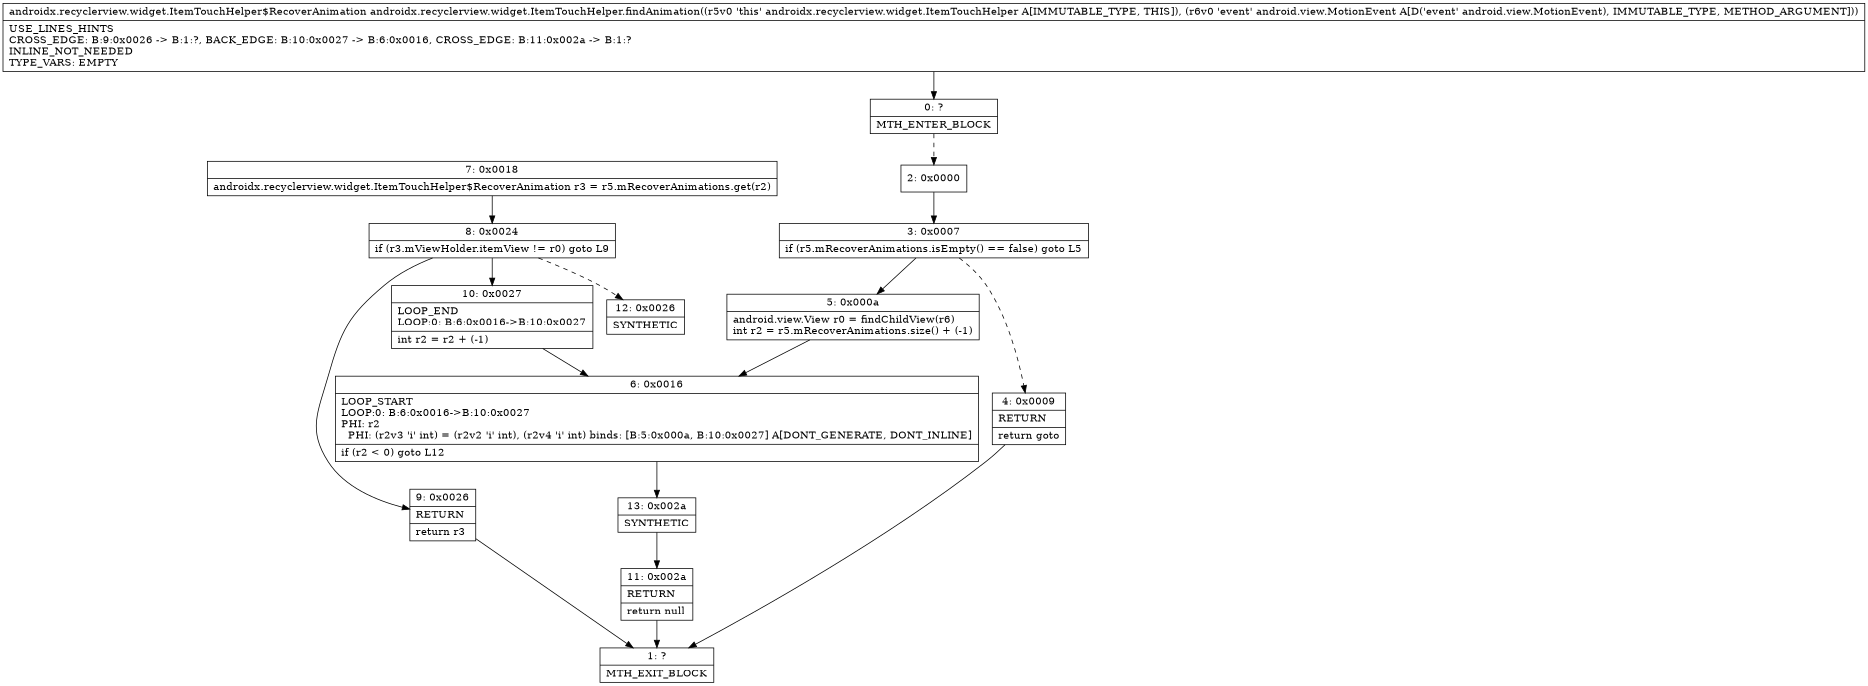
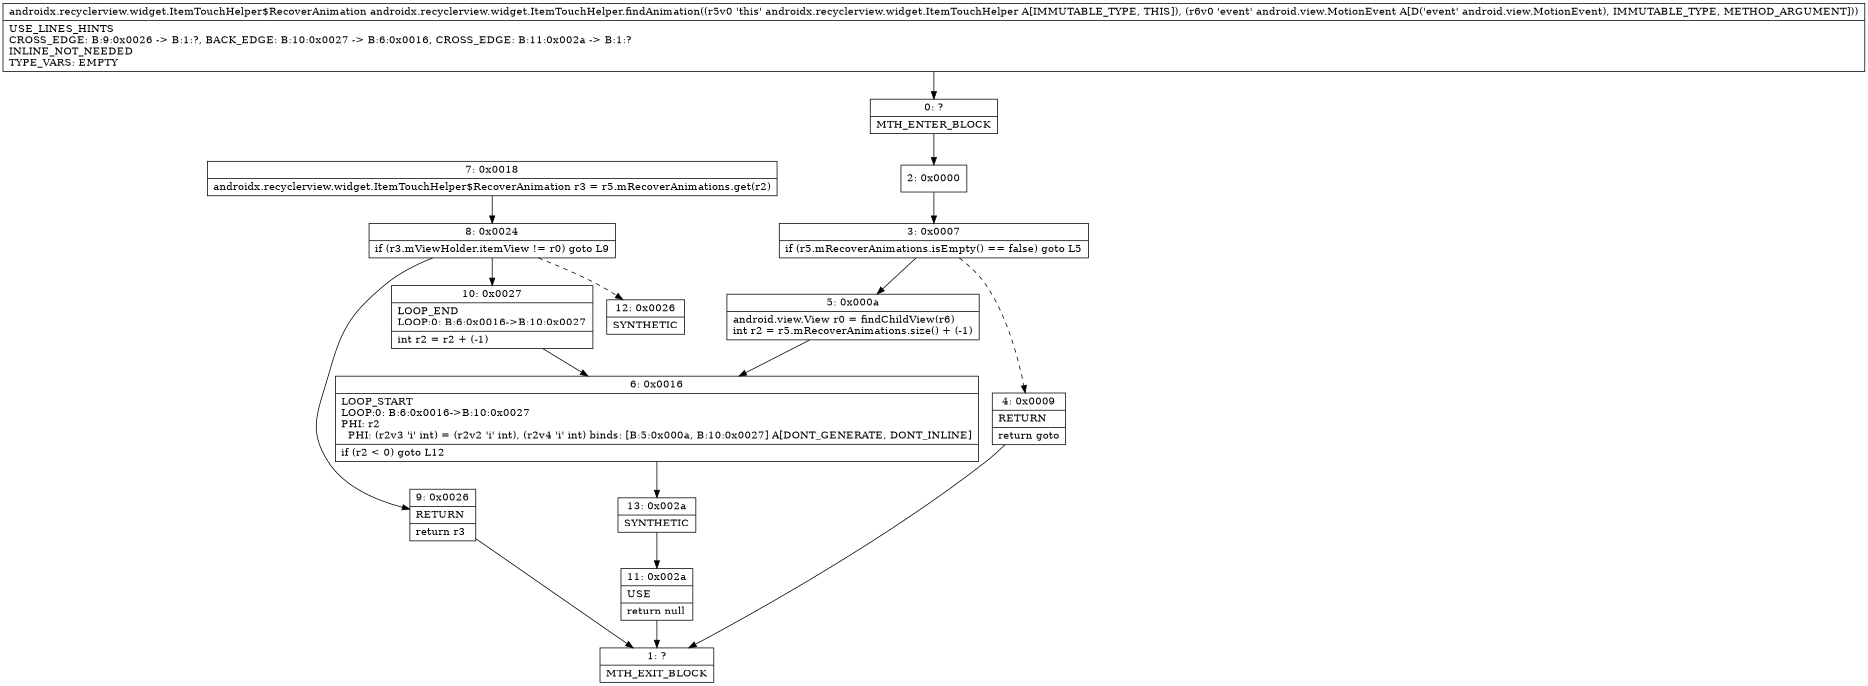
edge "0: ?" -> "2: 0x0000": style dashed -> solid
node "11: 0x002a": text "RETURN" -> "USE"
